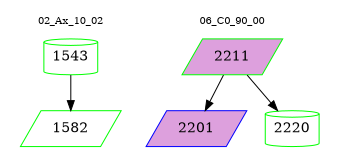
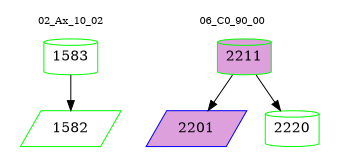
node "1543": label "1543" -> "1583"
node "2211": shape parallelogram -> cylinder
